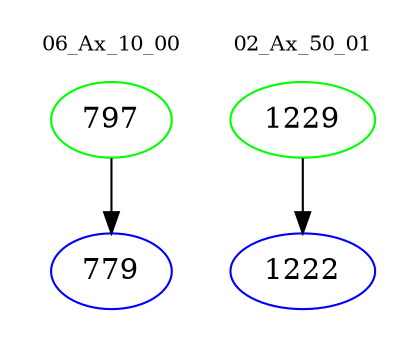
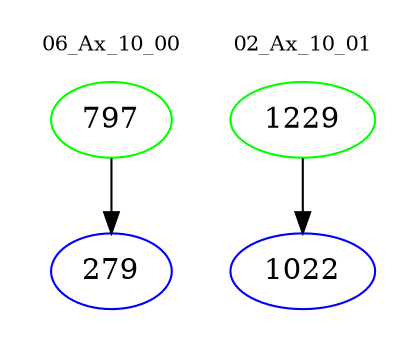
cluster "02_Ax_50_01": label "02_Ax_50_01" -> "02_Ax_10_01"
node "779": label "779" -> "279"
node "1222": label "1222" -> "1022"
